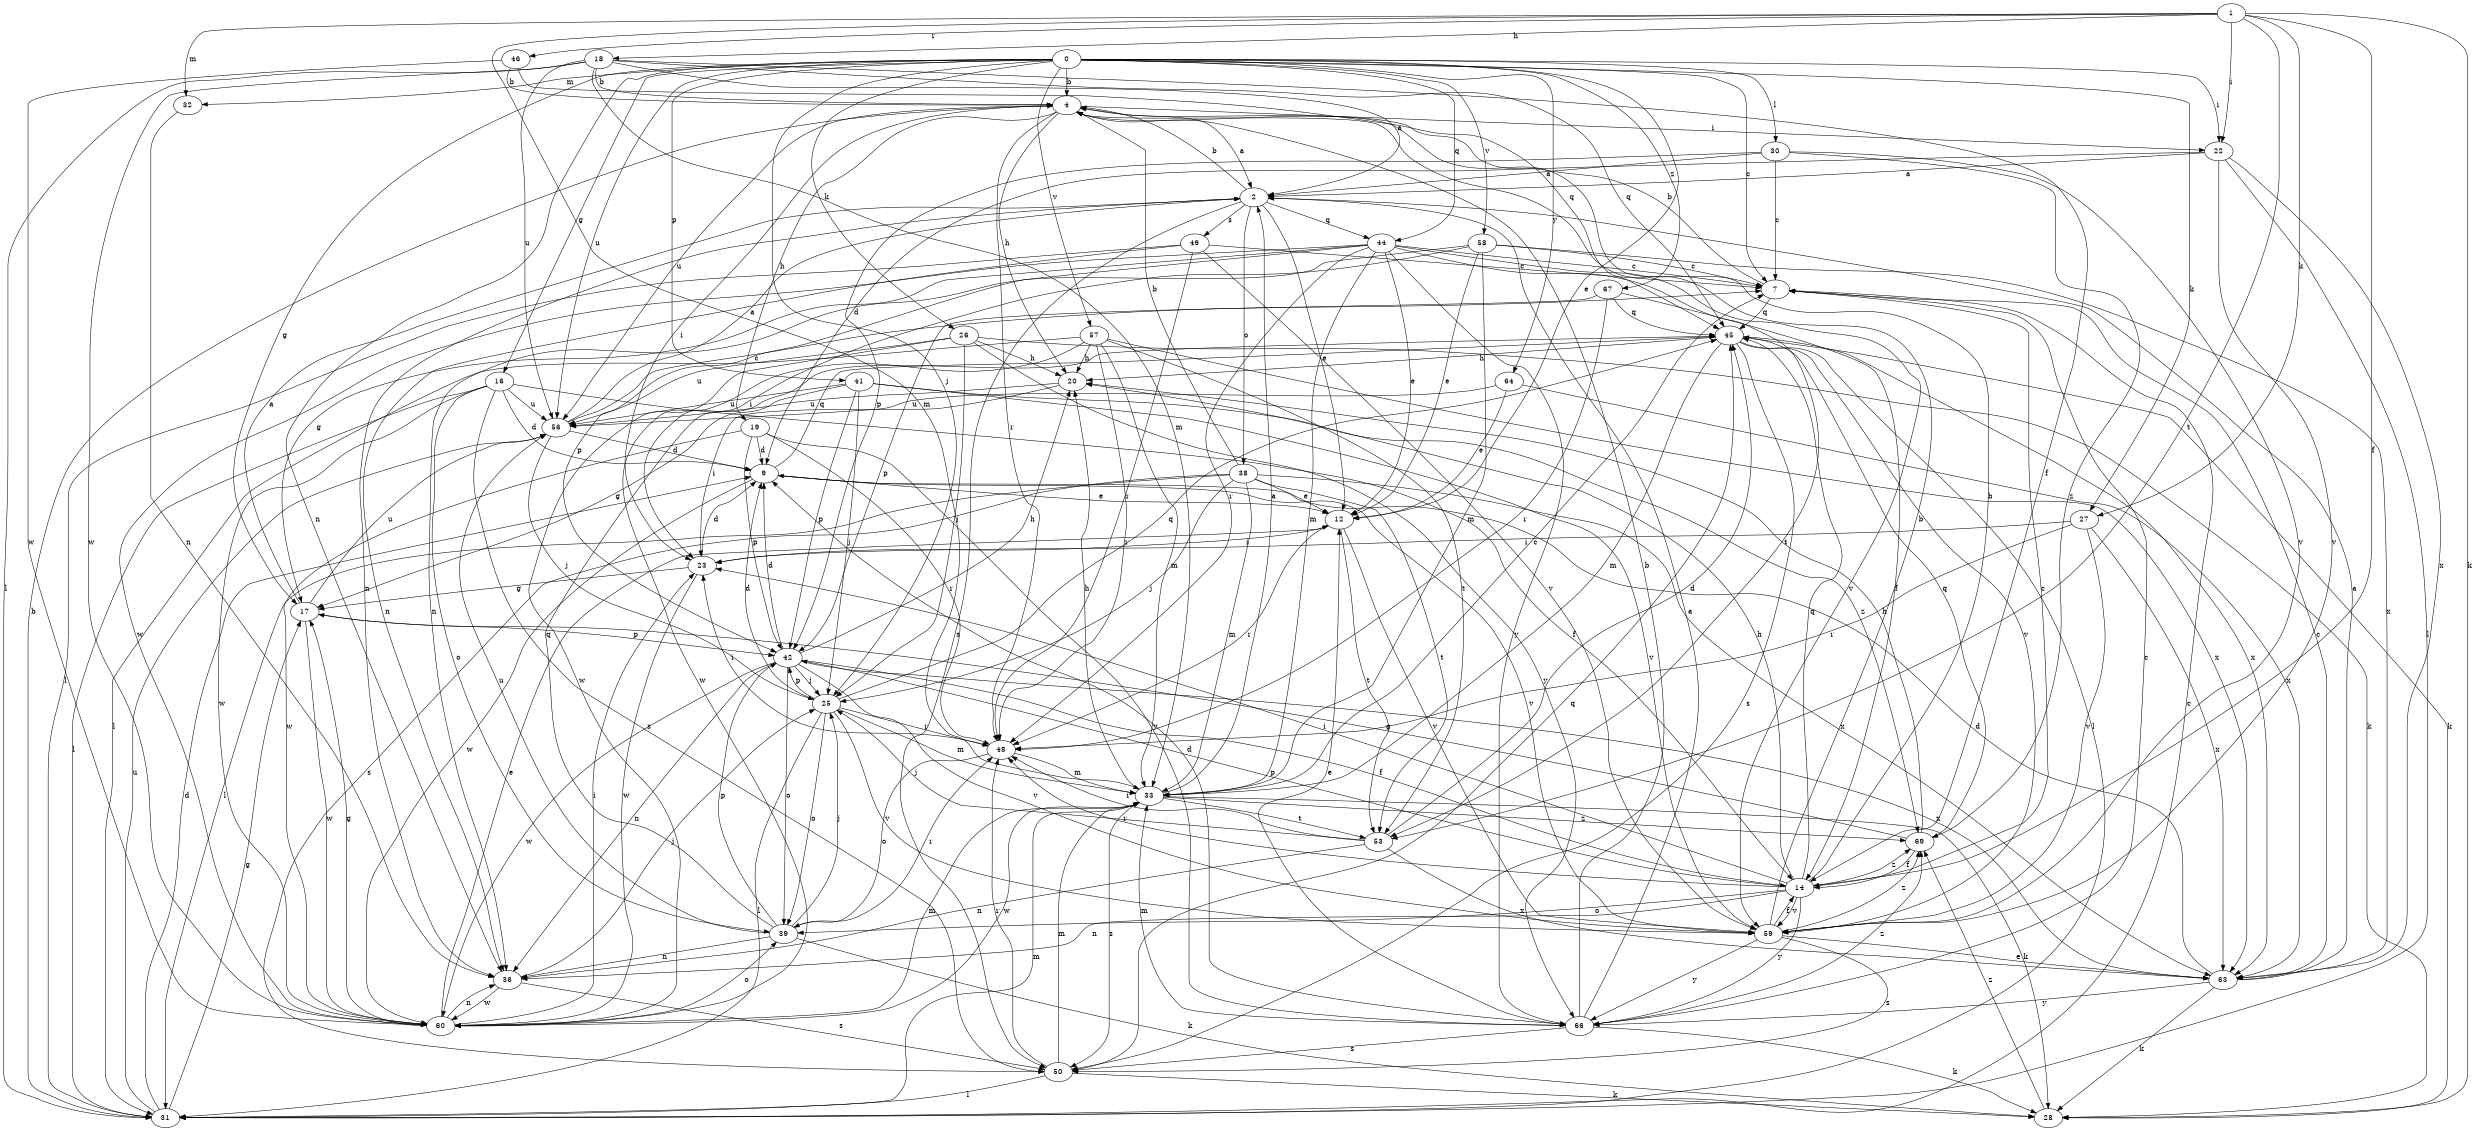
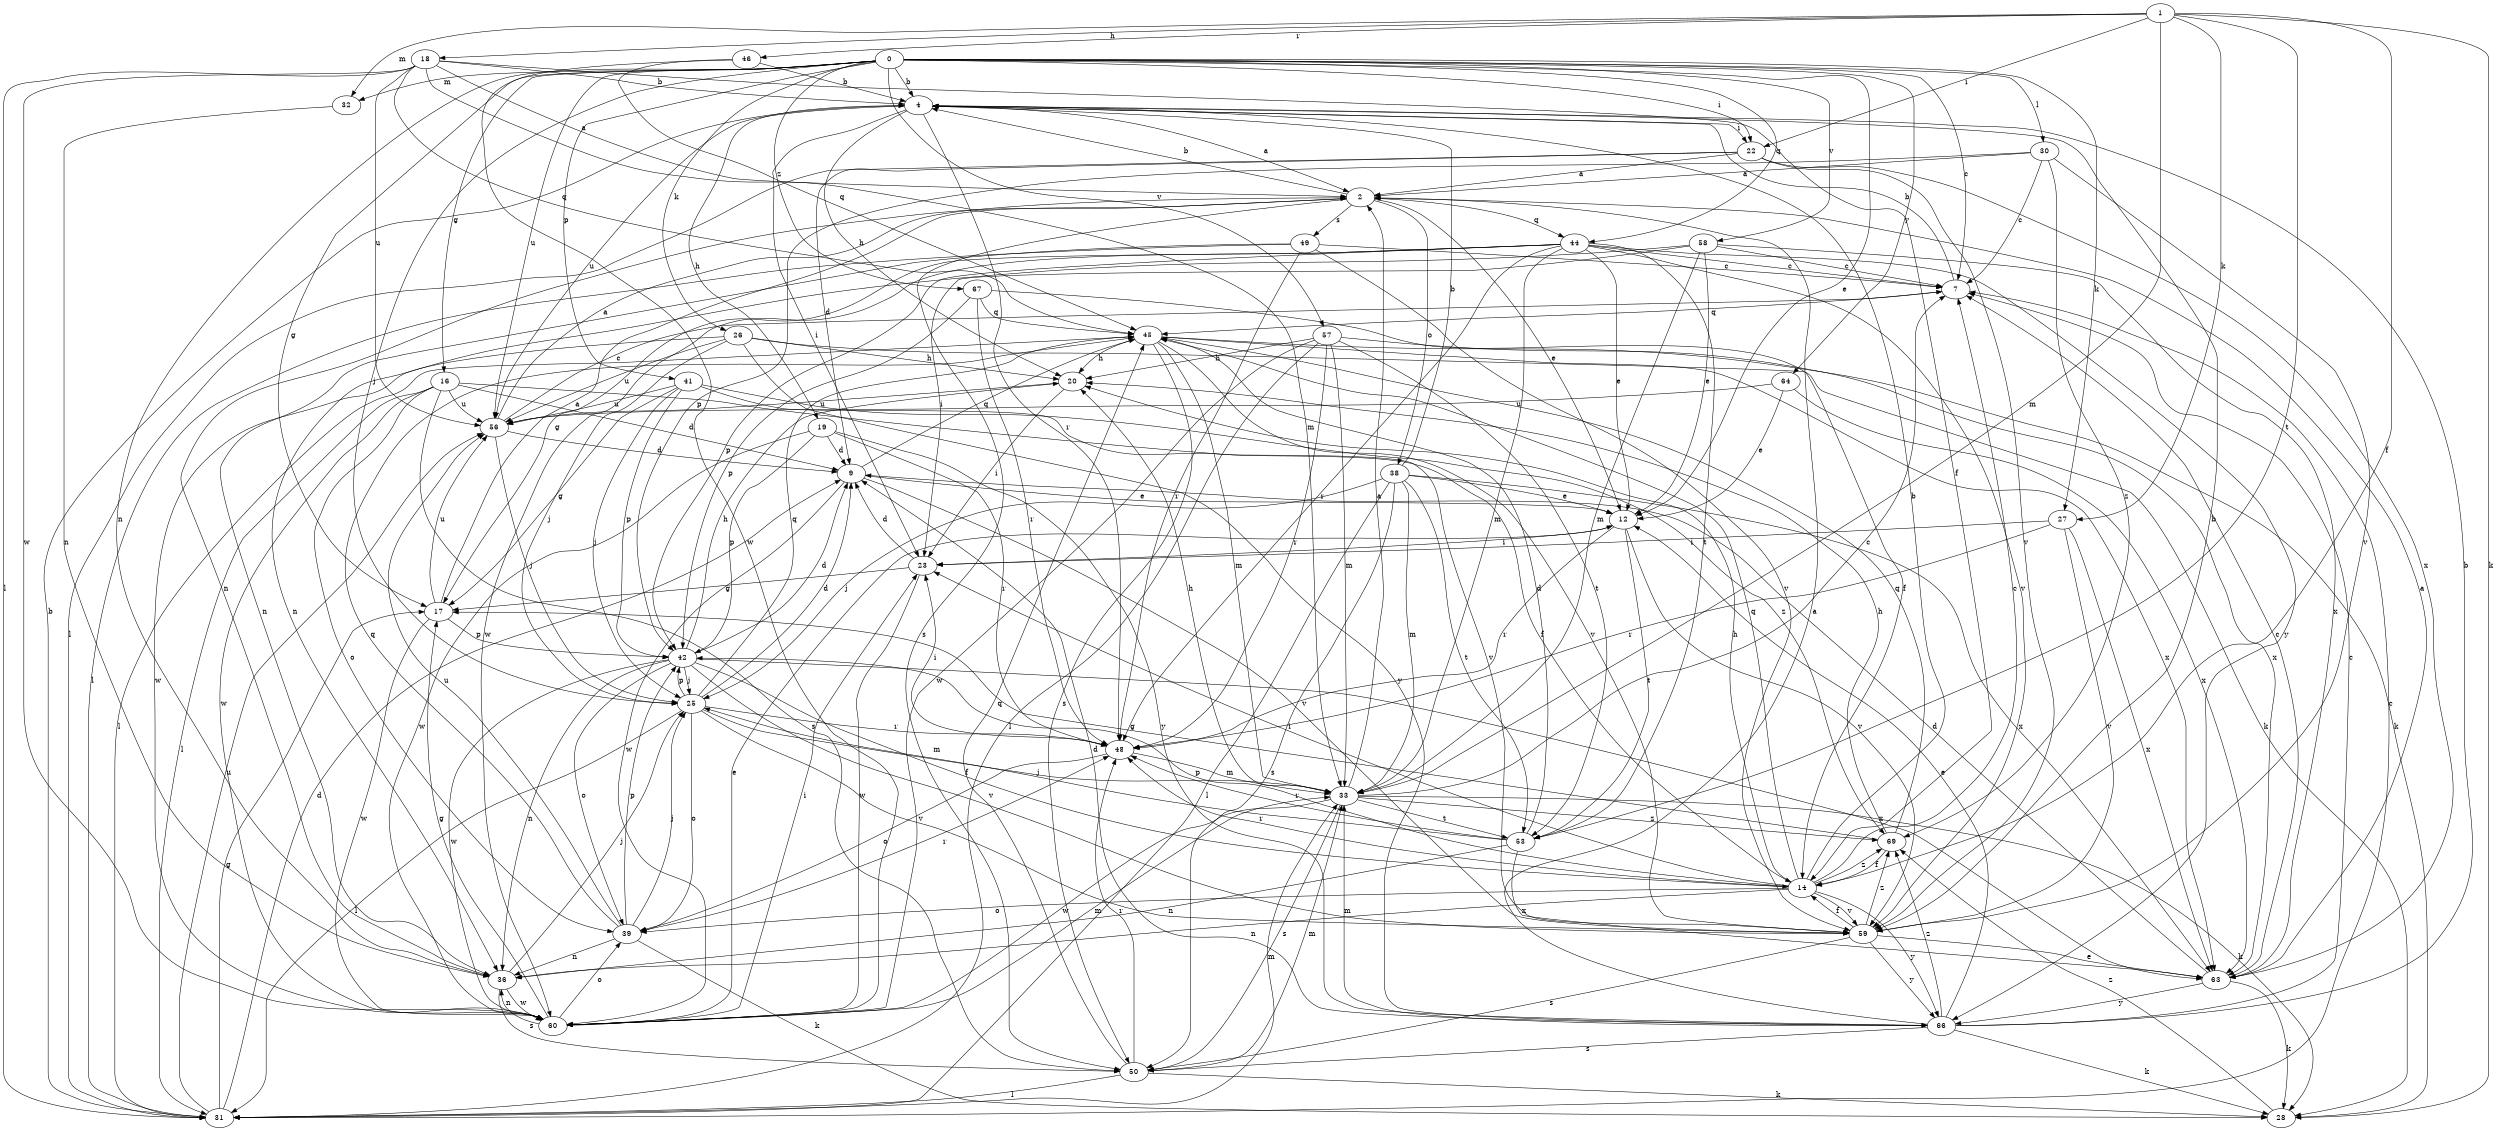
edge "59" -> "4": reversed
